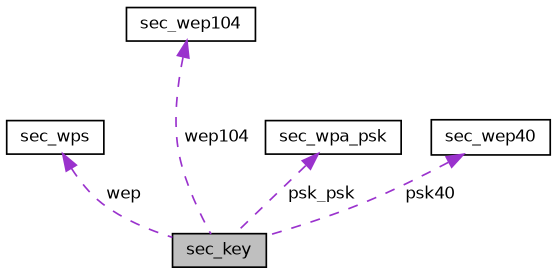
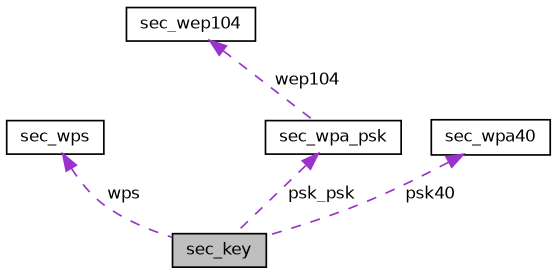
node "sec_wep40": label "sec_wep40" -> "sec_wpa40"
edge "sec_key" -> "sec_wep104": now "sec_wpa_psk" -> "sec_wep104"
edge "sec_key" -> "sec_wps": label " wep" -> " wps"
